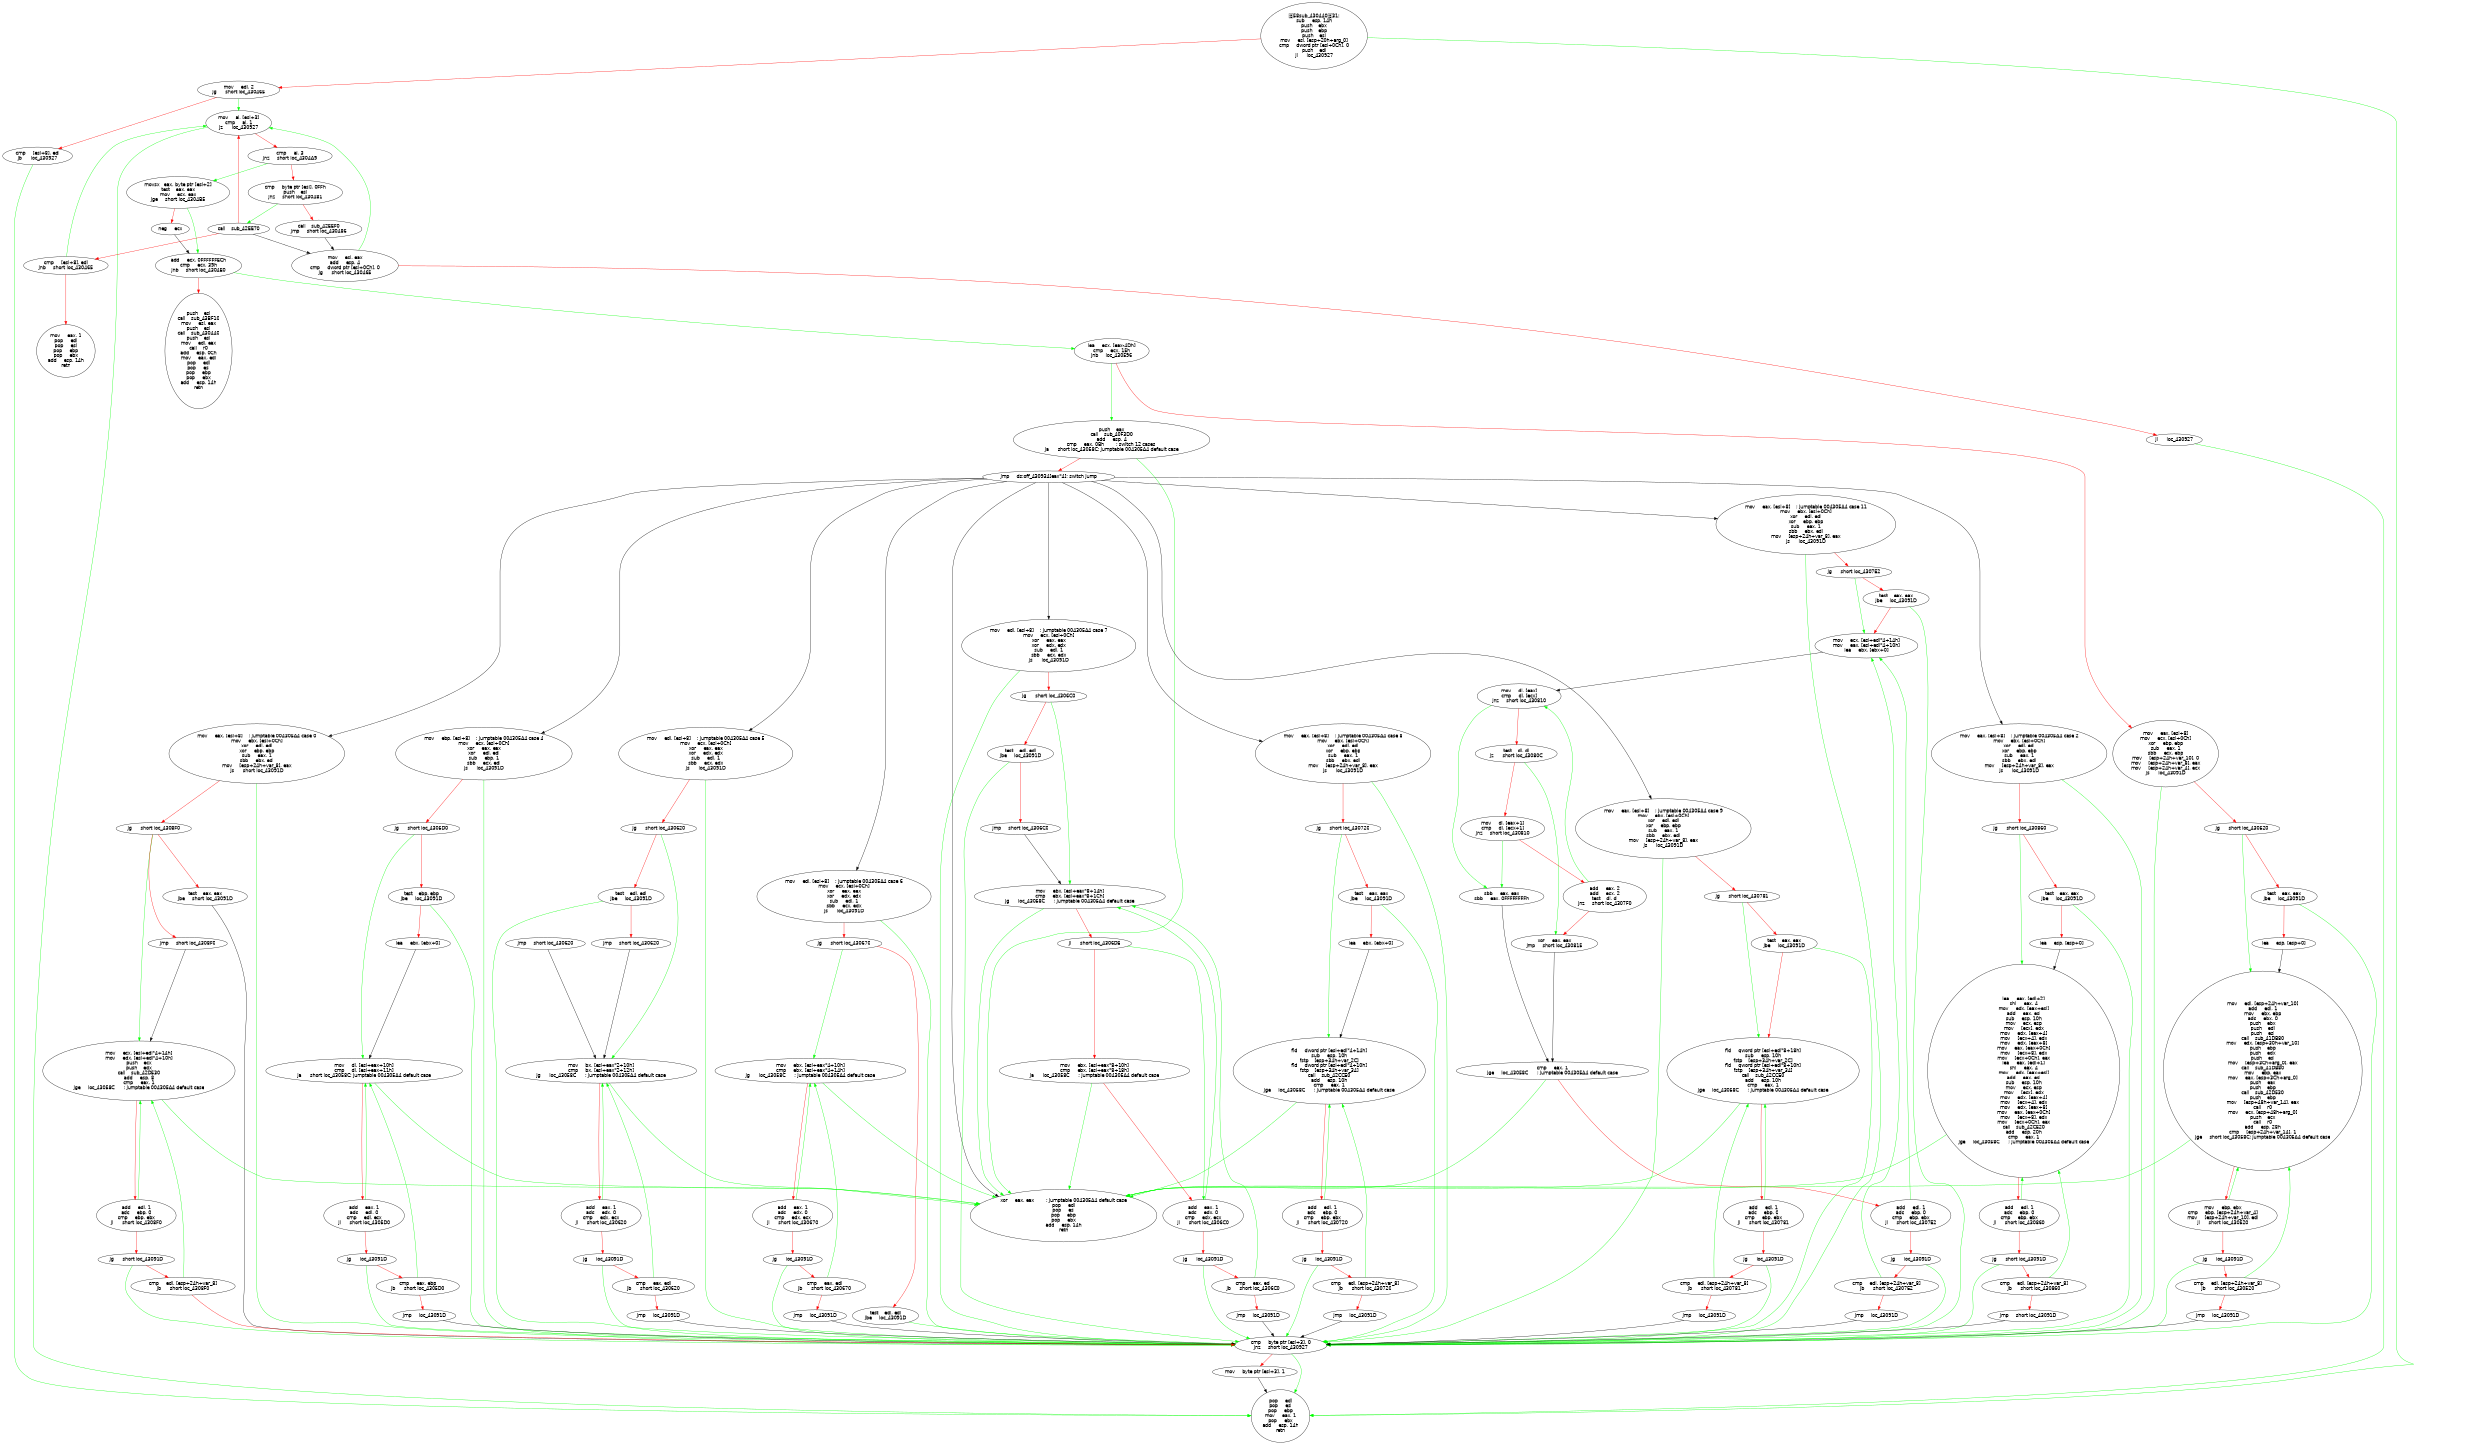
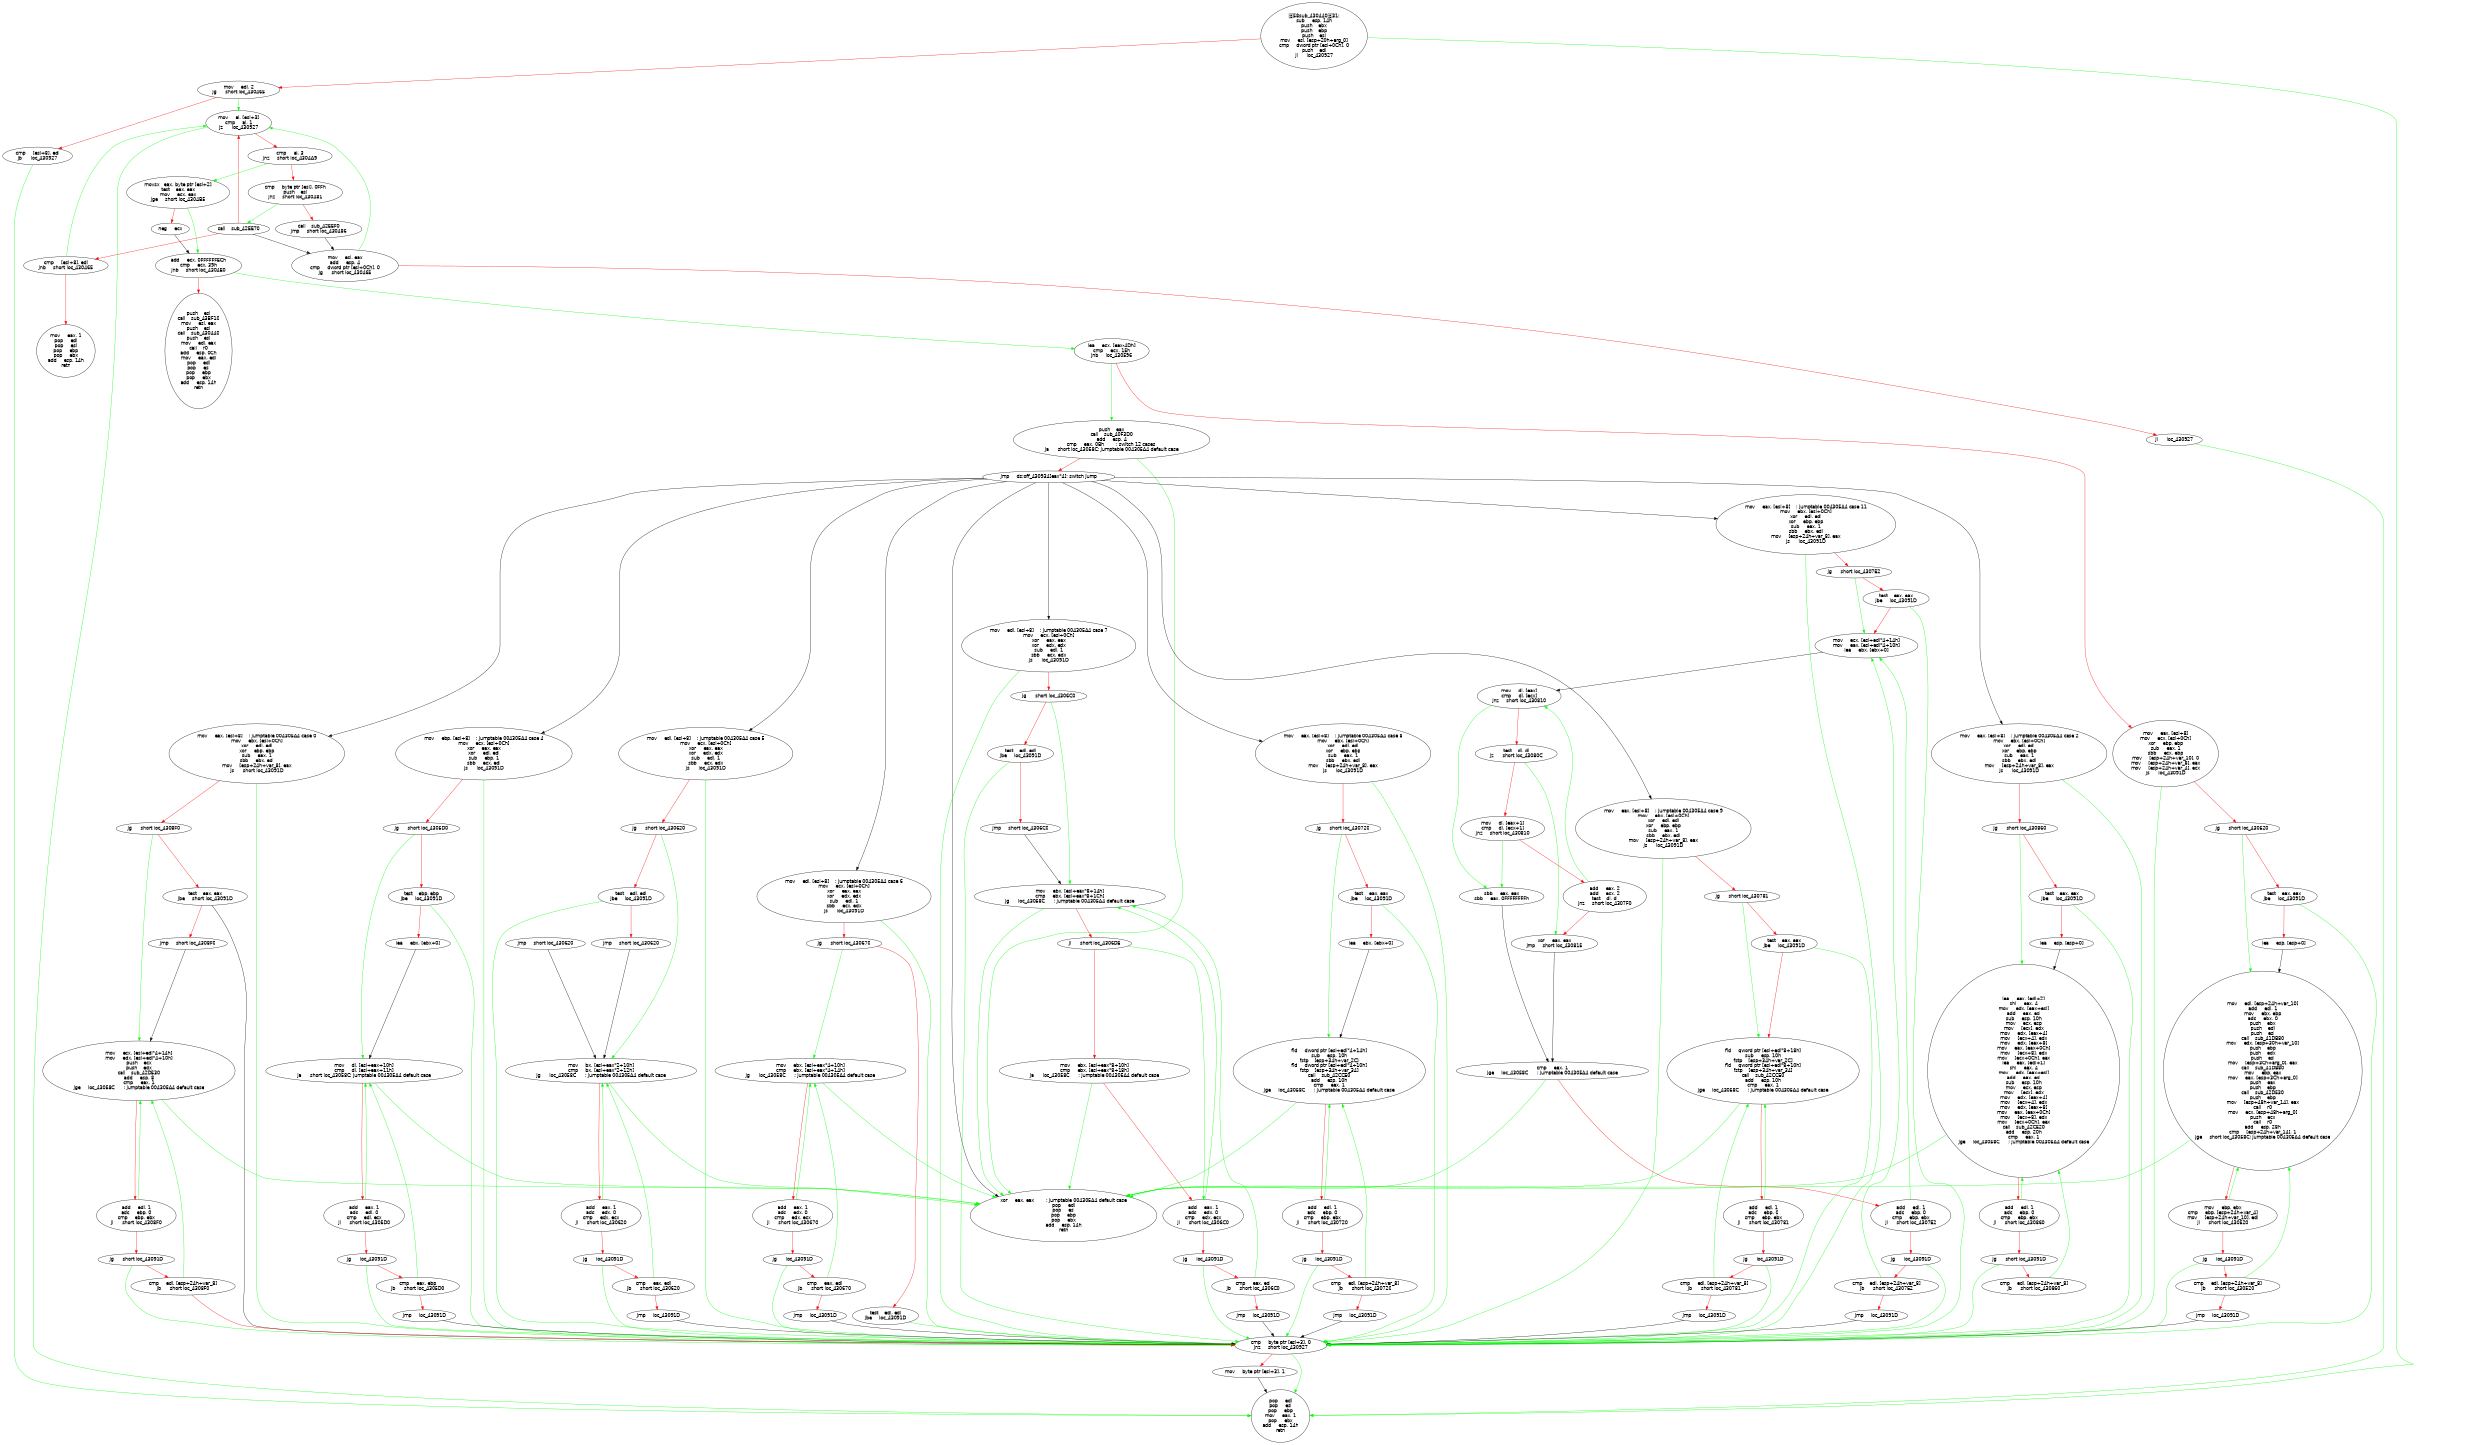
edge "jg      short loc_4308F0" -> "jmp     short loc_4308F0": now "test    eax, eax jbe     short loc_43091D" -> "jmp     short loc_4308F0"
node "jmp     short loc_43091D": removed
